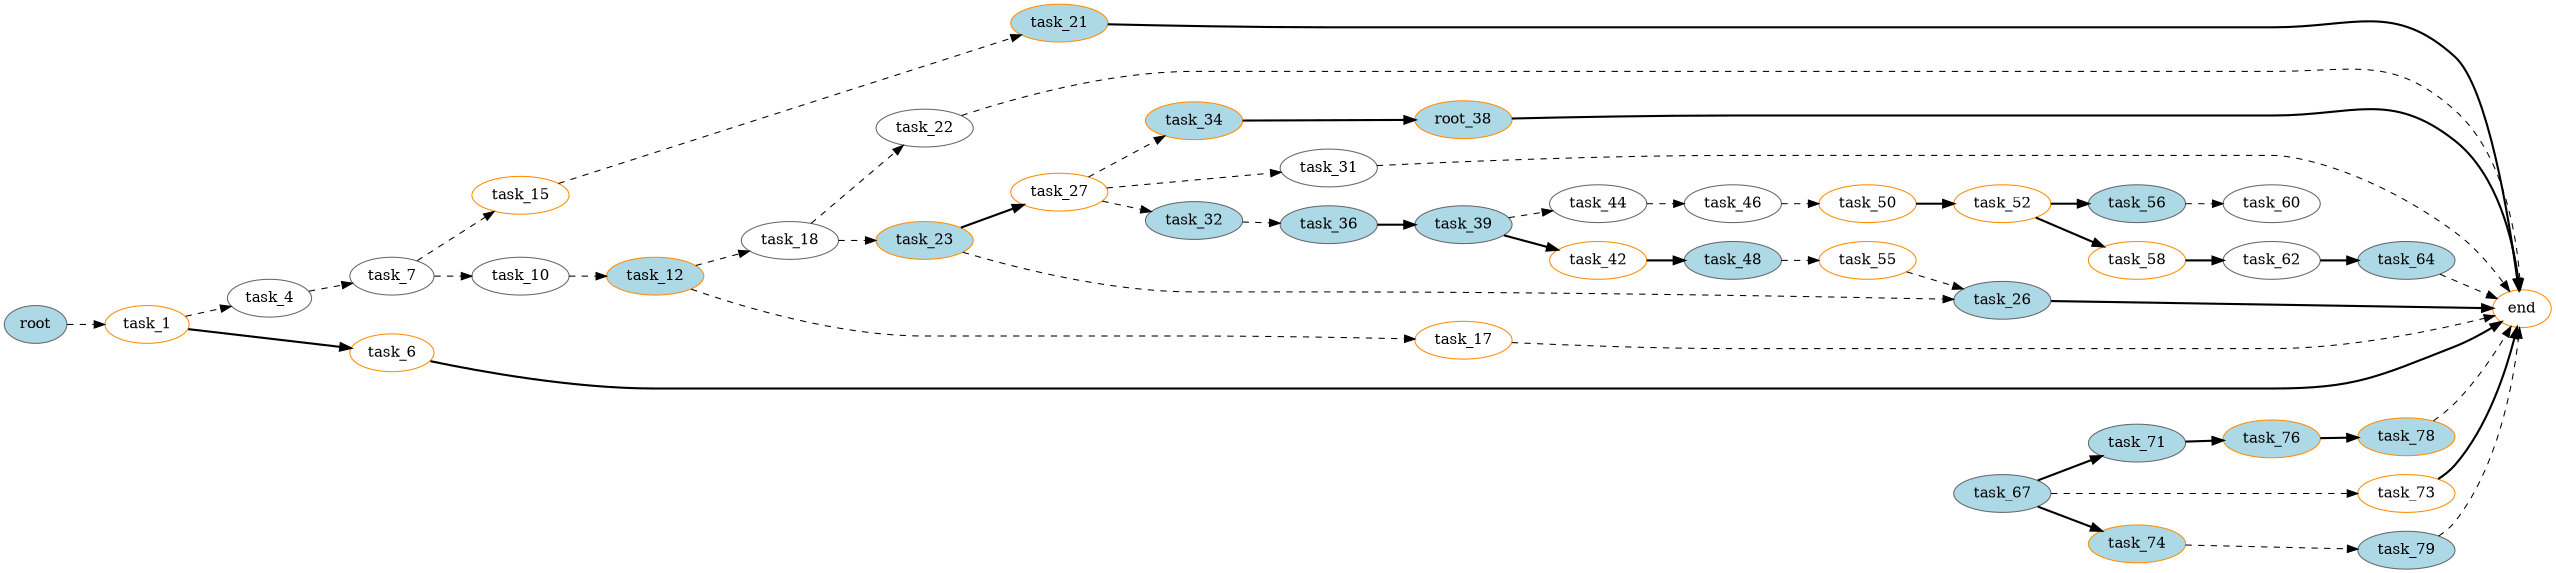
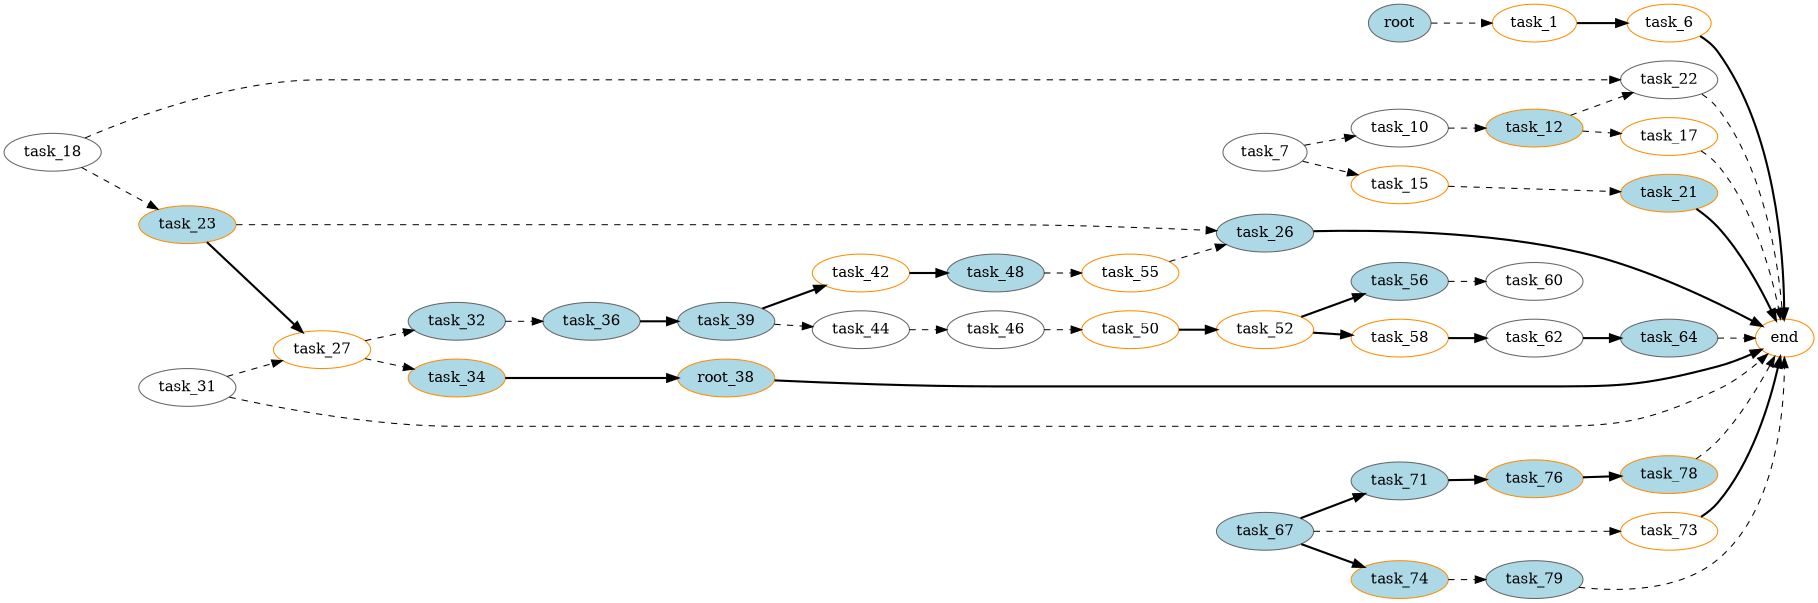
edge "task_27" -> "task_31": reversed
edge "task_12" -> "task_18": now "task_12" -> "task_22"
node "task_4": removed
